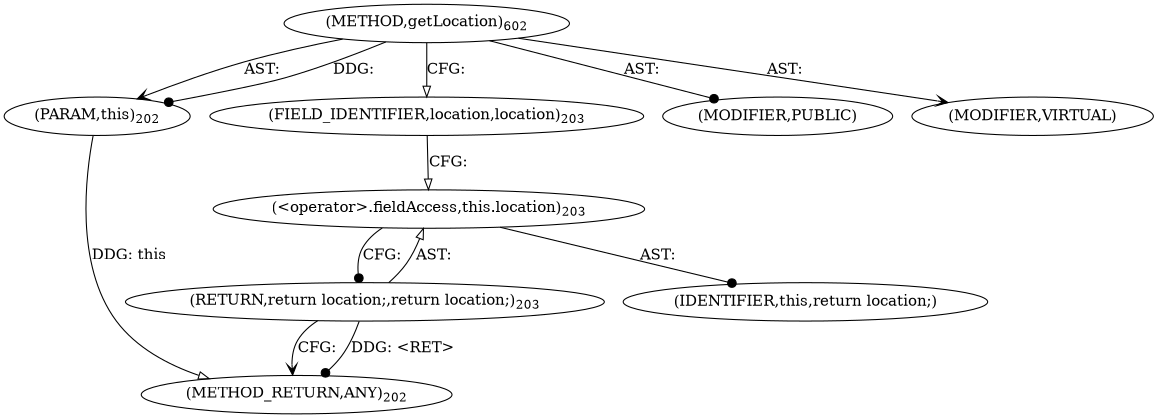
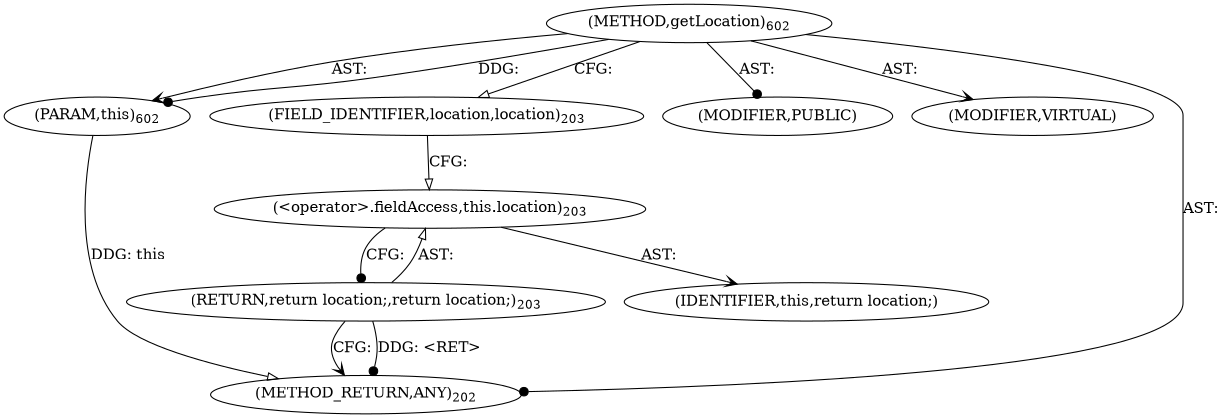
node "(PARAM,this)": text "202" -> "602"
edge "(<operator>.fieldAccess,this.location)" -> "(IDENTIFIER,this,return location;)": arrowhead dot -> vee
edge "(METHOD,getLocation)" -> "(METHOD_RETURN,ANY)": added, label "AST:"
